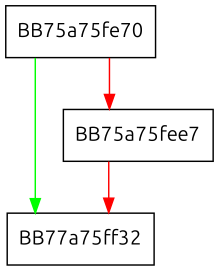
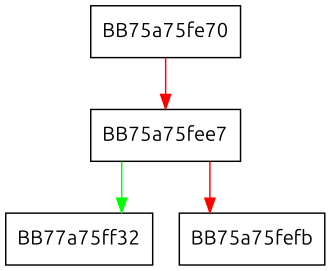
edge "BB75a75fe70" -> "BB77a75ff32": removed
edge "BB75a75fee7" -> "BB77a75ff32": color red -> green
node "BB75a75fefb": added
